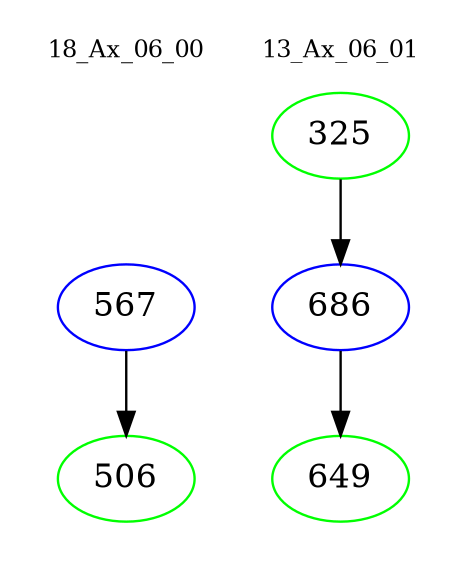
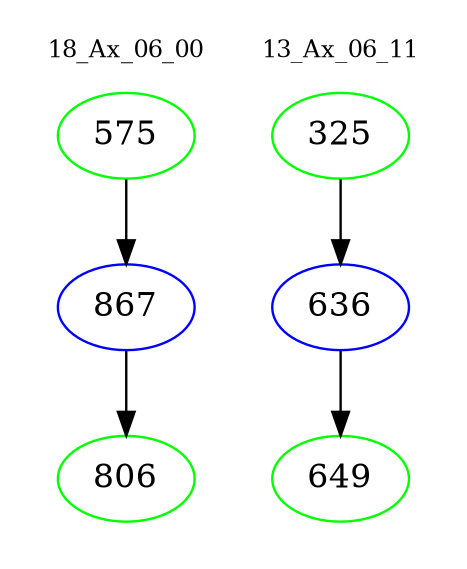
cluster "13_Ax_06_01": label "13_Ax_06_01" -> "13_Ax_06_11"
node "575": added
node "567": label "567" -> "867"
node "686": label "686" -> "636"
node "506": label "506" -> "806"
